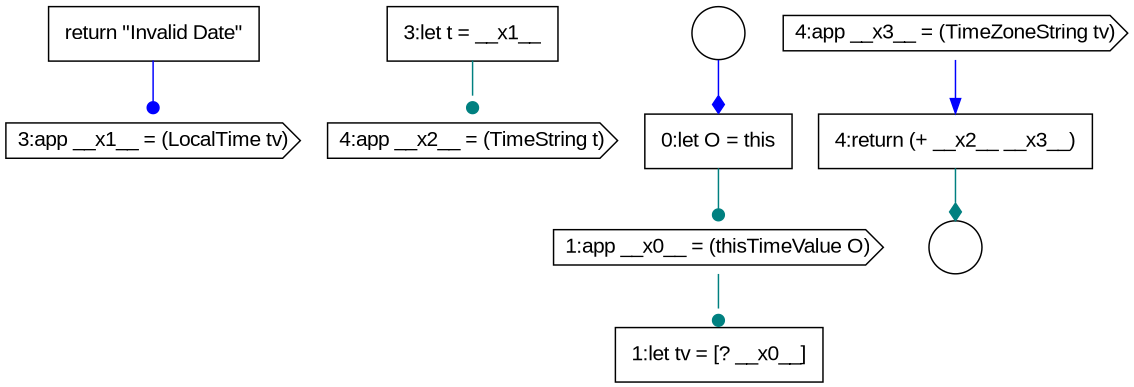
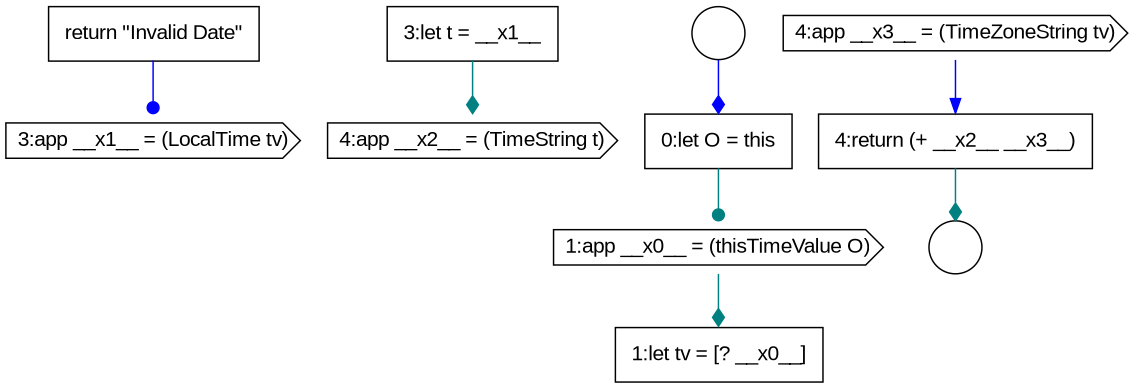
edge "3:let t = __x1__" -> "4:app __x2__ = (TimeString t)": arrowhead dot -> diamond
edge "1:app __x0__ = (thisTimeValue O)" -> "1:let tv = [? __x0__]": arrowhead dot -> diamond
